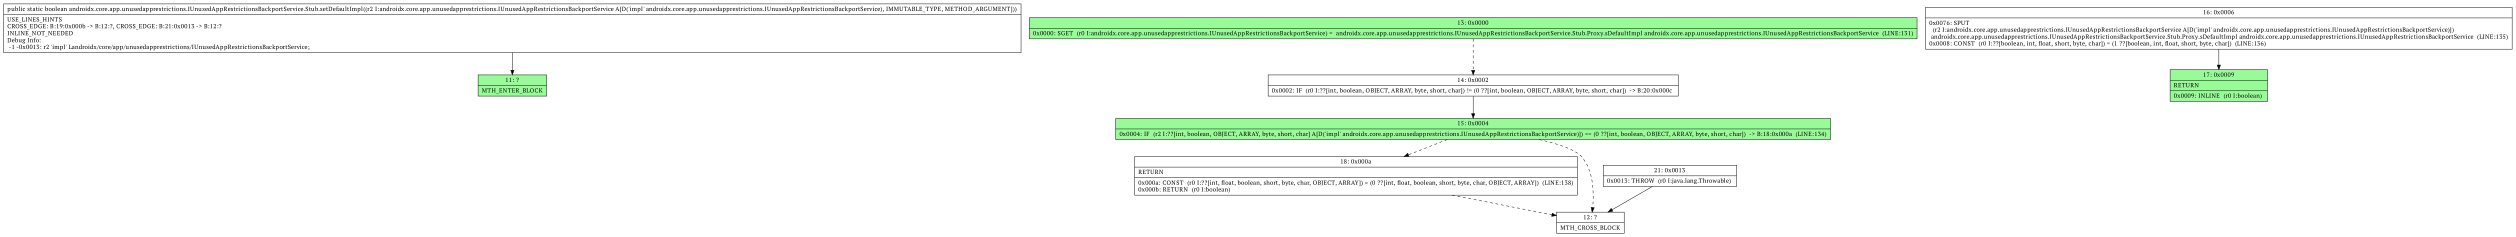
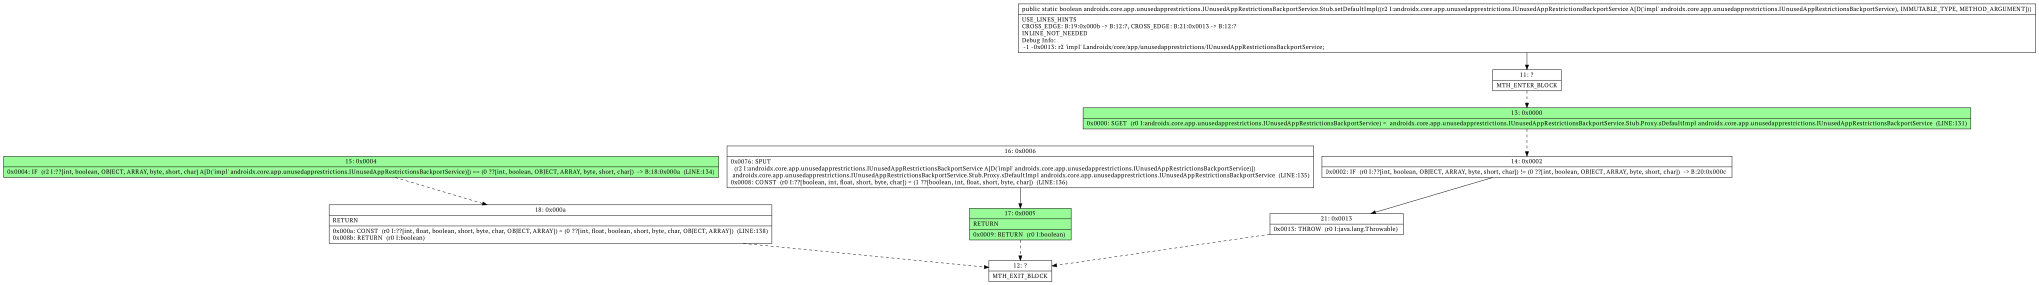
node "11: ?": fillcolor palegreen -> white
node "17: 0x0009": text "0x0009: INLINE  (r0 I:boolean)" -> "0x0009: RETURN  (r0 I:boolean)"
edge "11: ?" -> "13: 0x0000": added
edge "14: 0x0002" -> "15: 0x0004": now "14: 0x0002" -> "21: 0x0013"
edge "15: 0x0004" -> "12: ?": now "17: 0x0009" -> "12: ?"
node "18: 0x000a": text "0x000b: RETURN  (r0 I:boolean)" -> "0x008b: RETURN  (r0 I:boolean)"
edge "21: 0x0013" -> "12: ?": style solid -> dashed
node "12: ?": text "MTH_CROSS_BLOCK" -> "MTH_EXIT_BLOCK"
